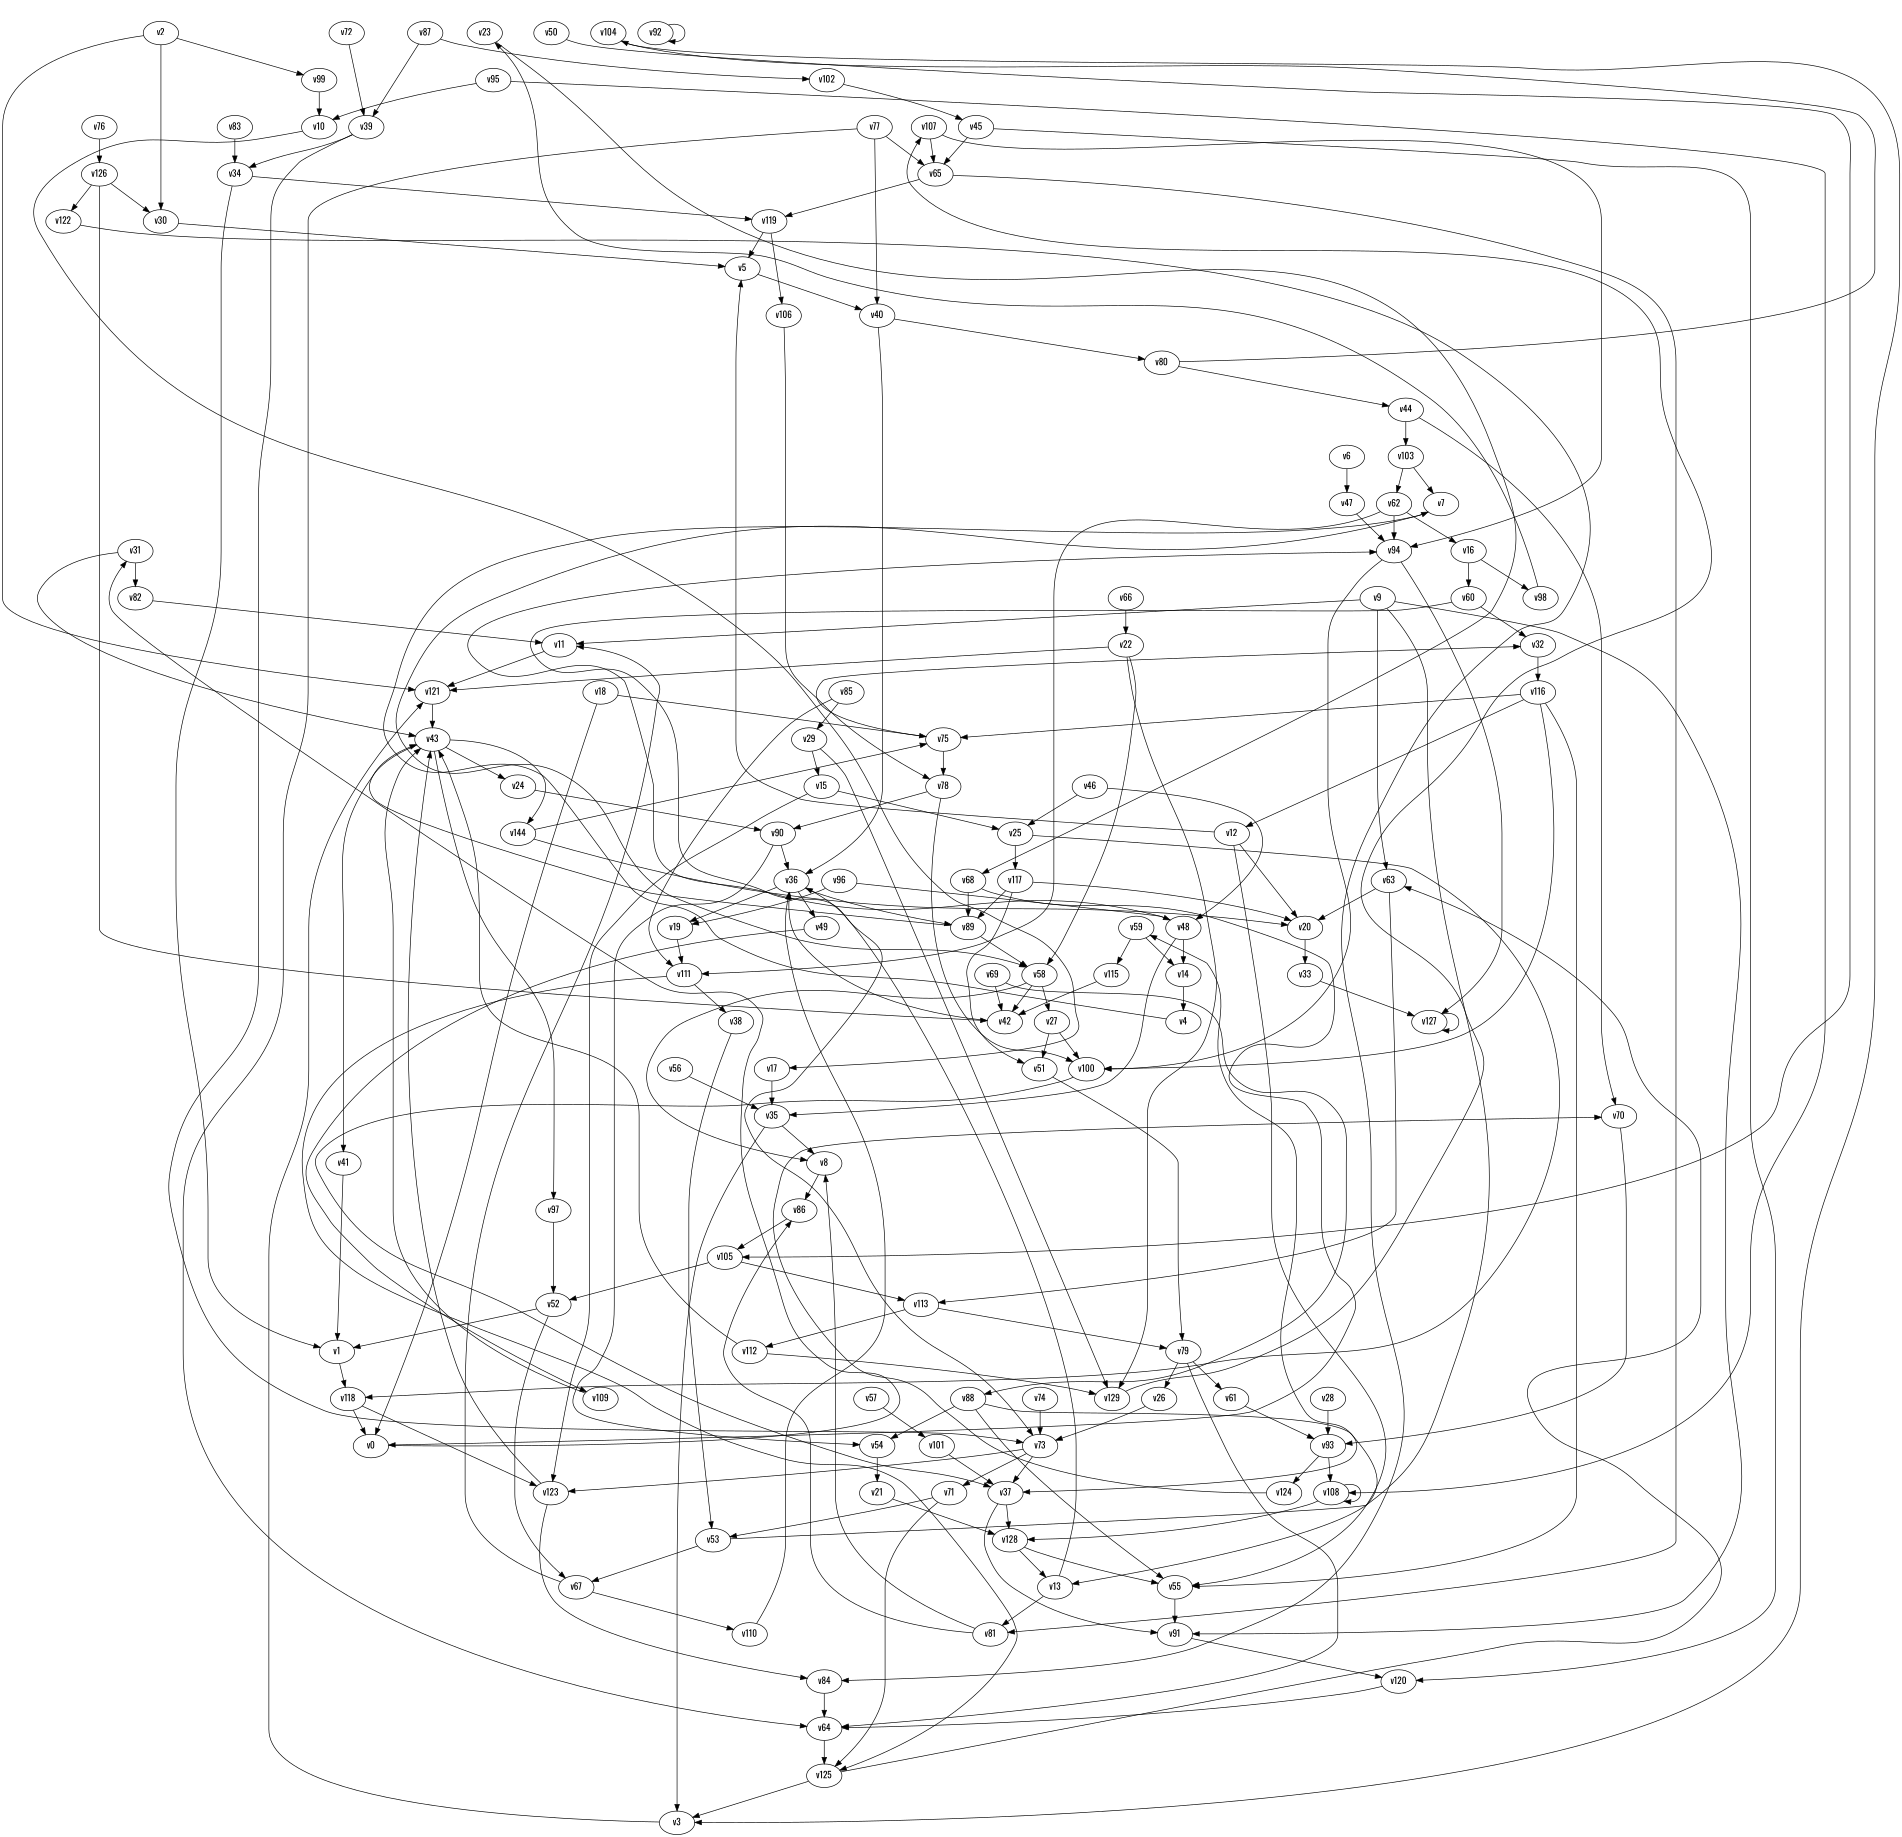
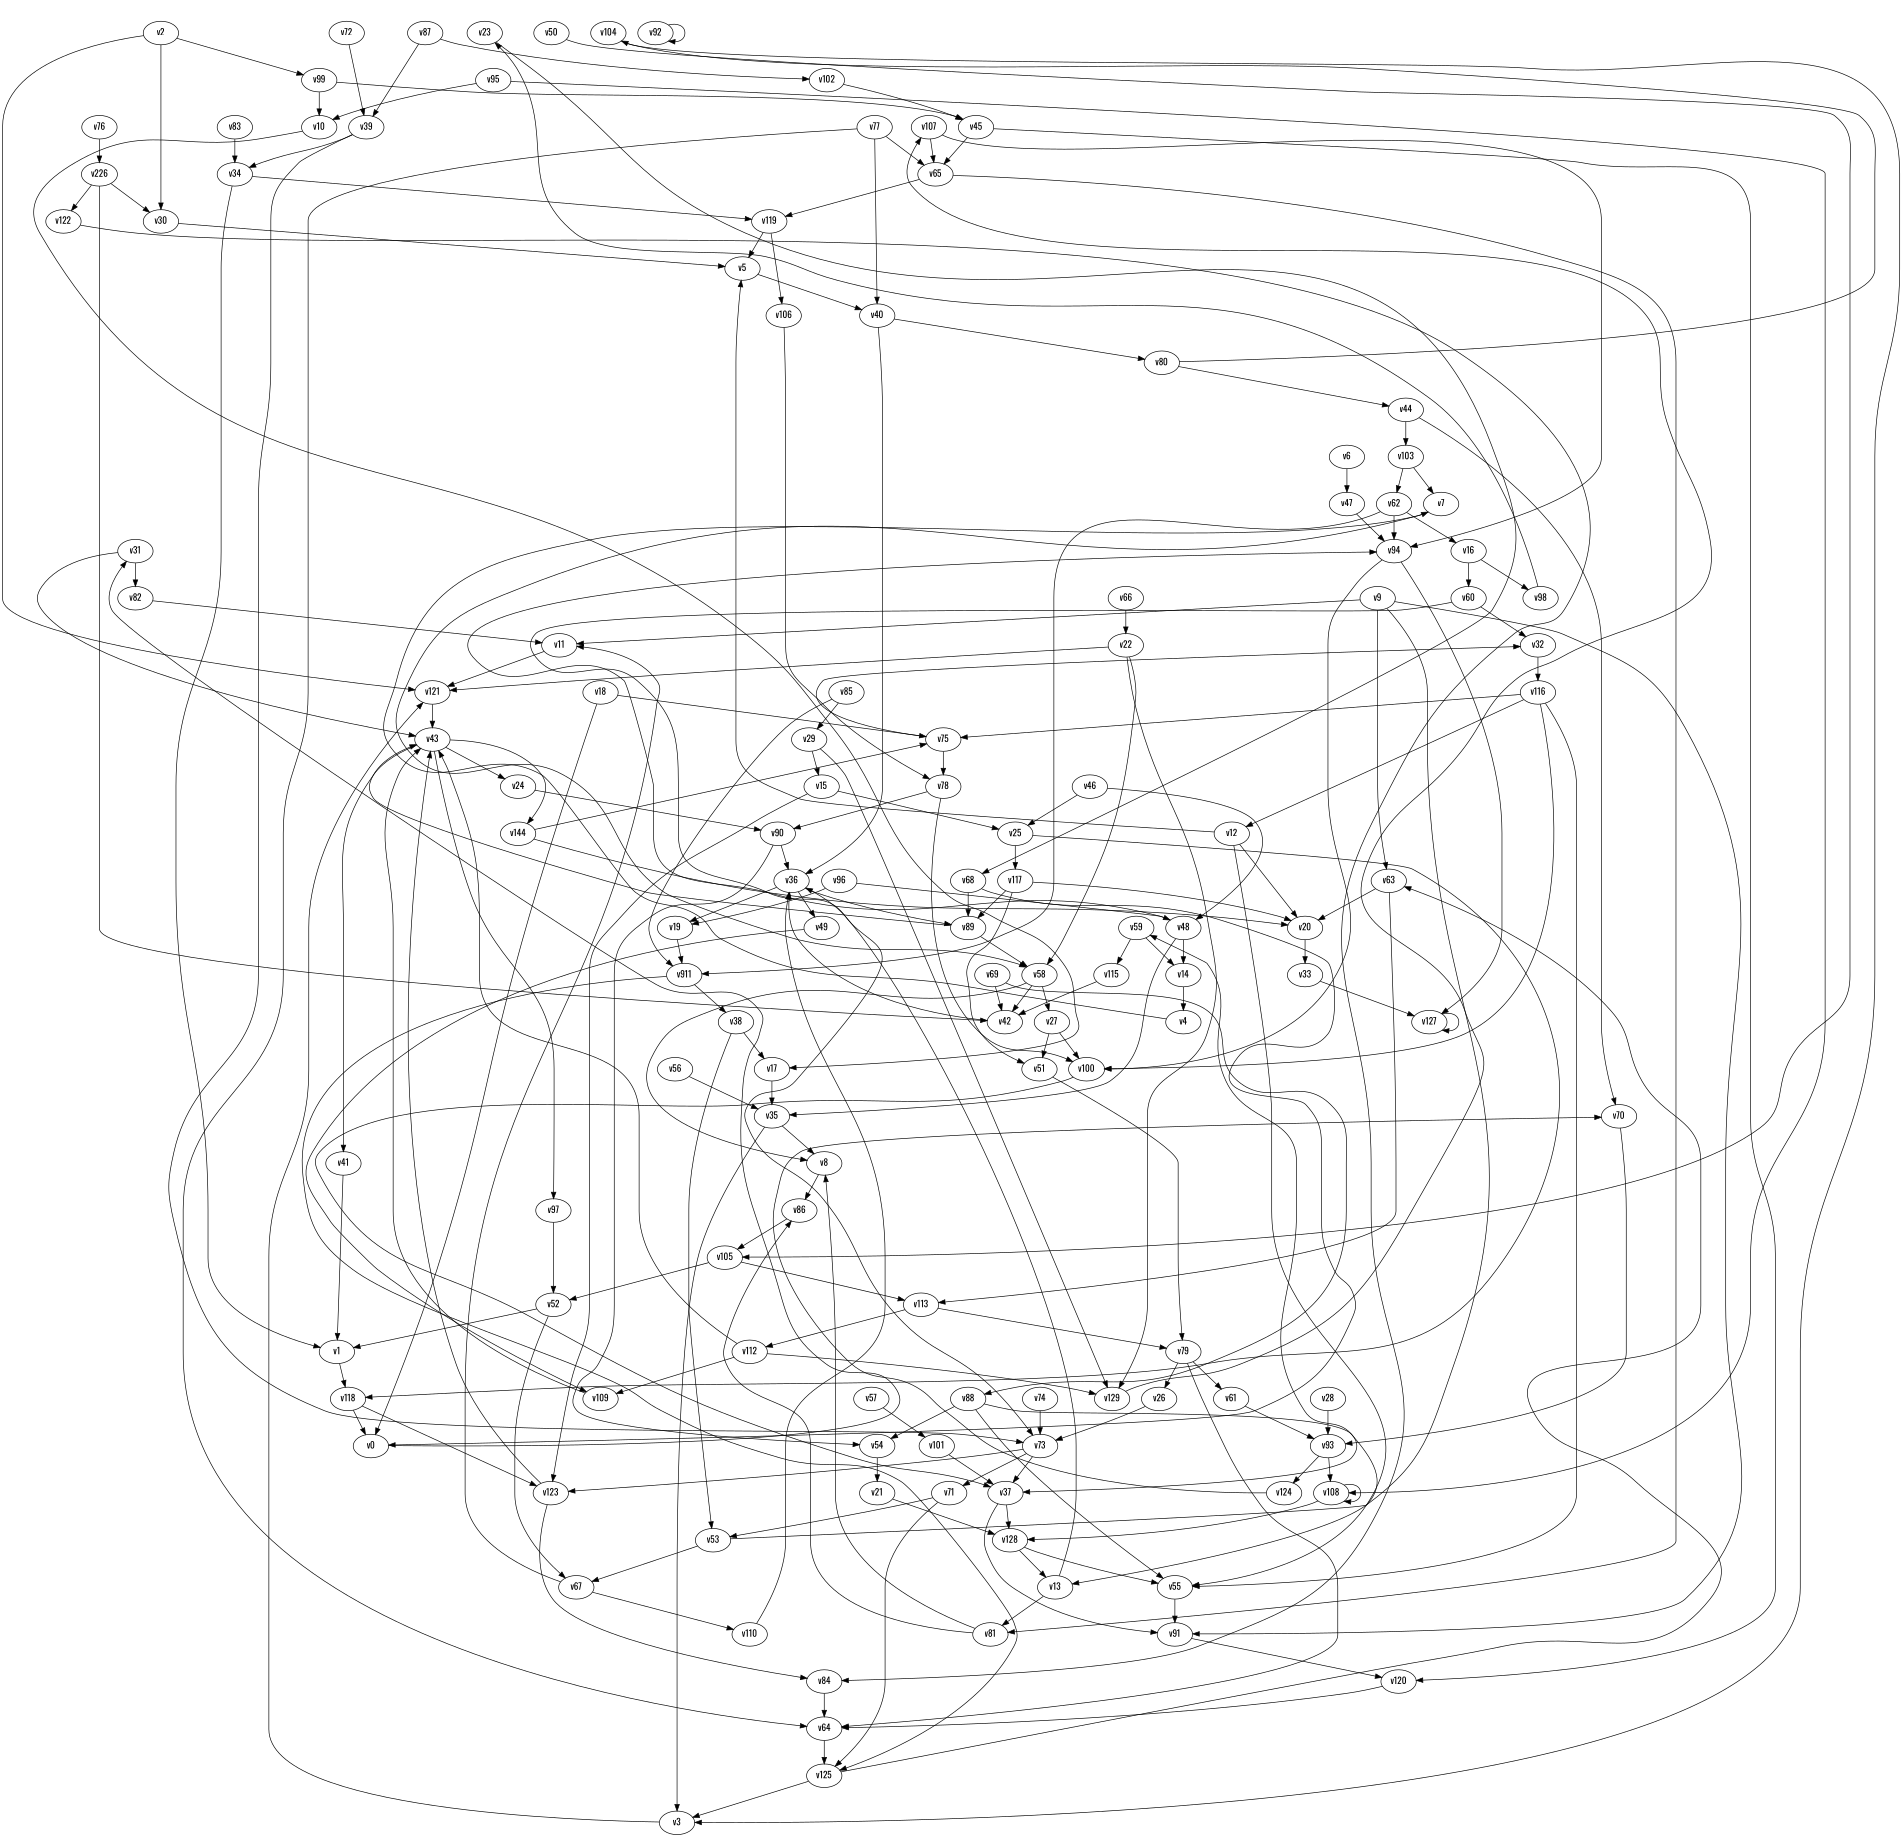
edge "v99" -> "v45": added
node "v126": label "v126" -> "v226"
node "v111": label "v111" -> "v911"
edge "v38" -> "v17": added
edge "v112" -> "v109": added
